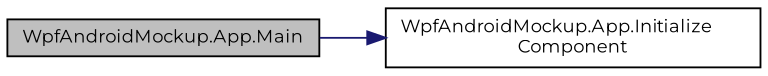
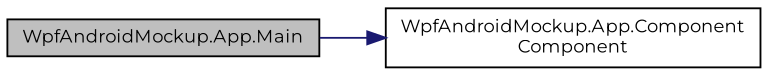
node "WpfAndroidMockup.App.Initialize Component": label "WpfAndroidMockup.App.Initialize Component" -> "WpfAndroidMockup.App.Component Component"
